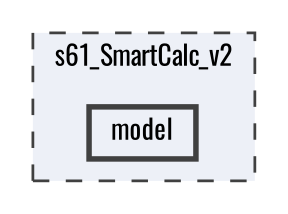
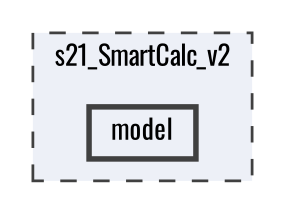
cluster "s61_SmartCalc_v2": label "s61_SmartCalc_v2" -> "s21_SmartCalc_v2"
